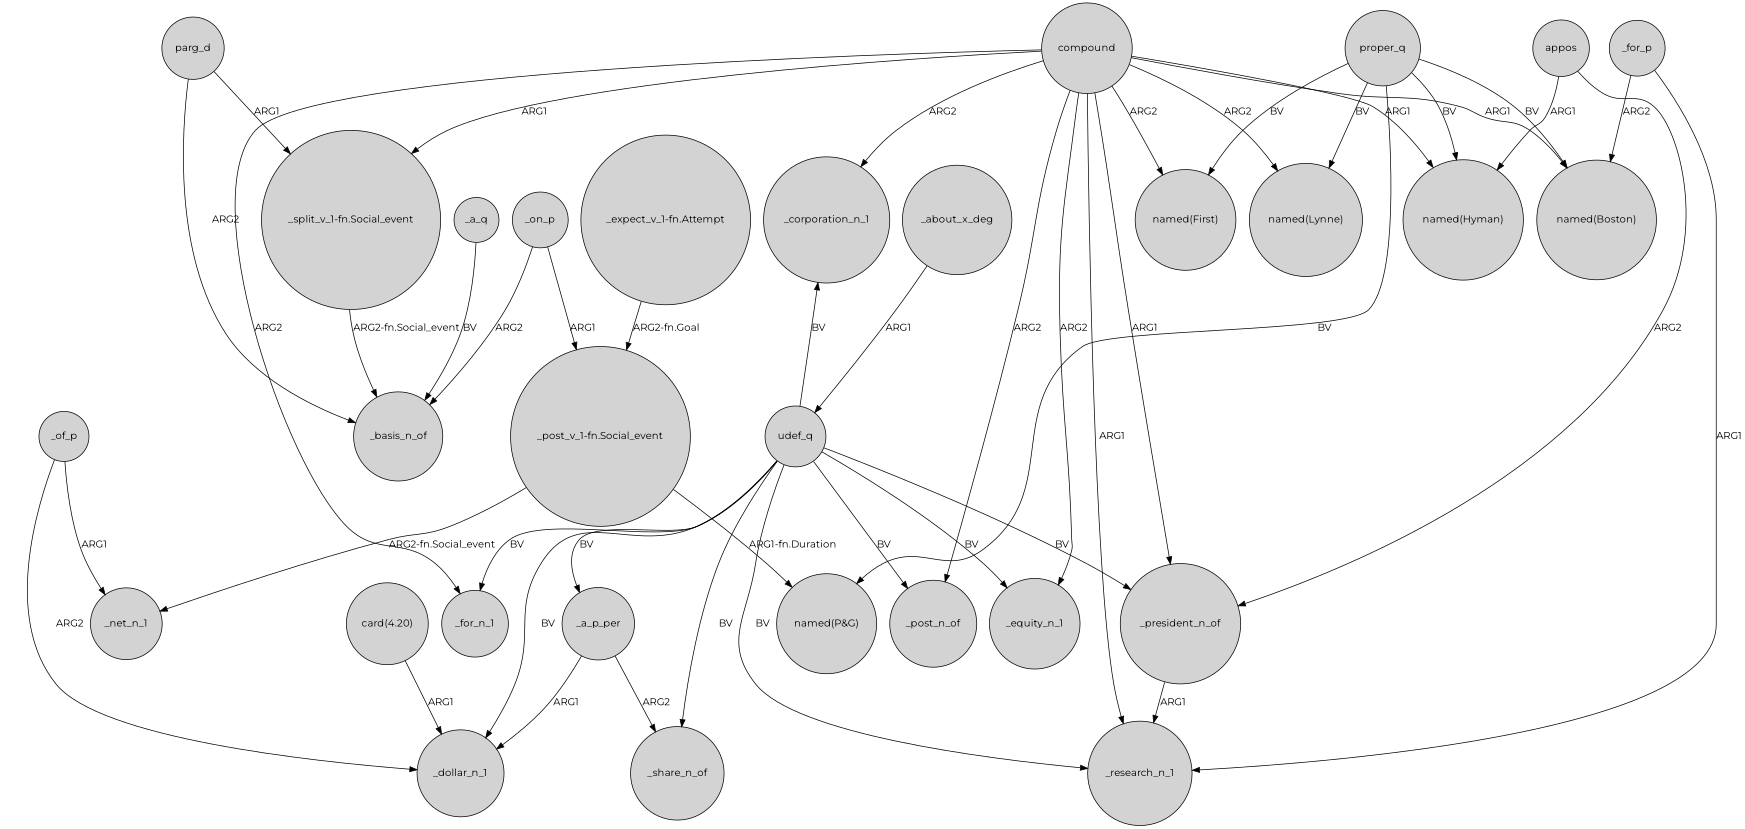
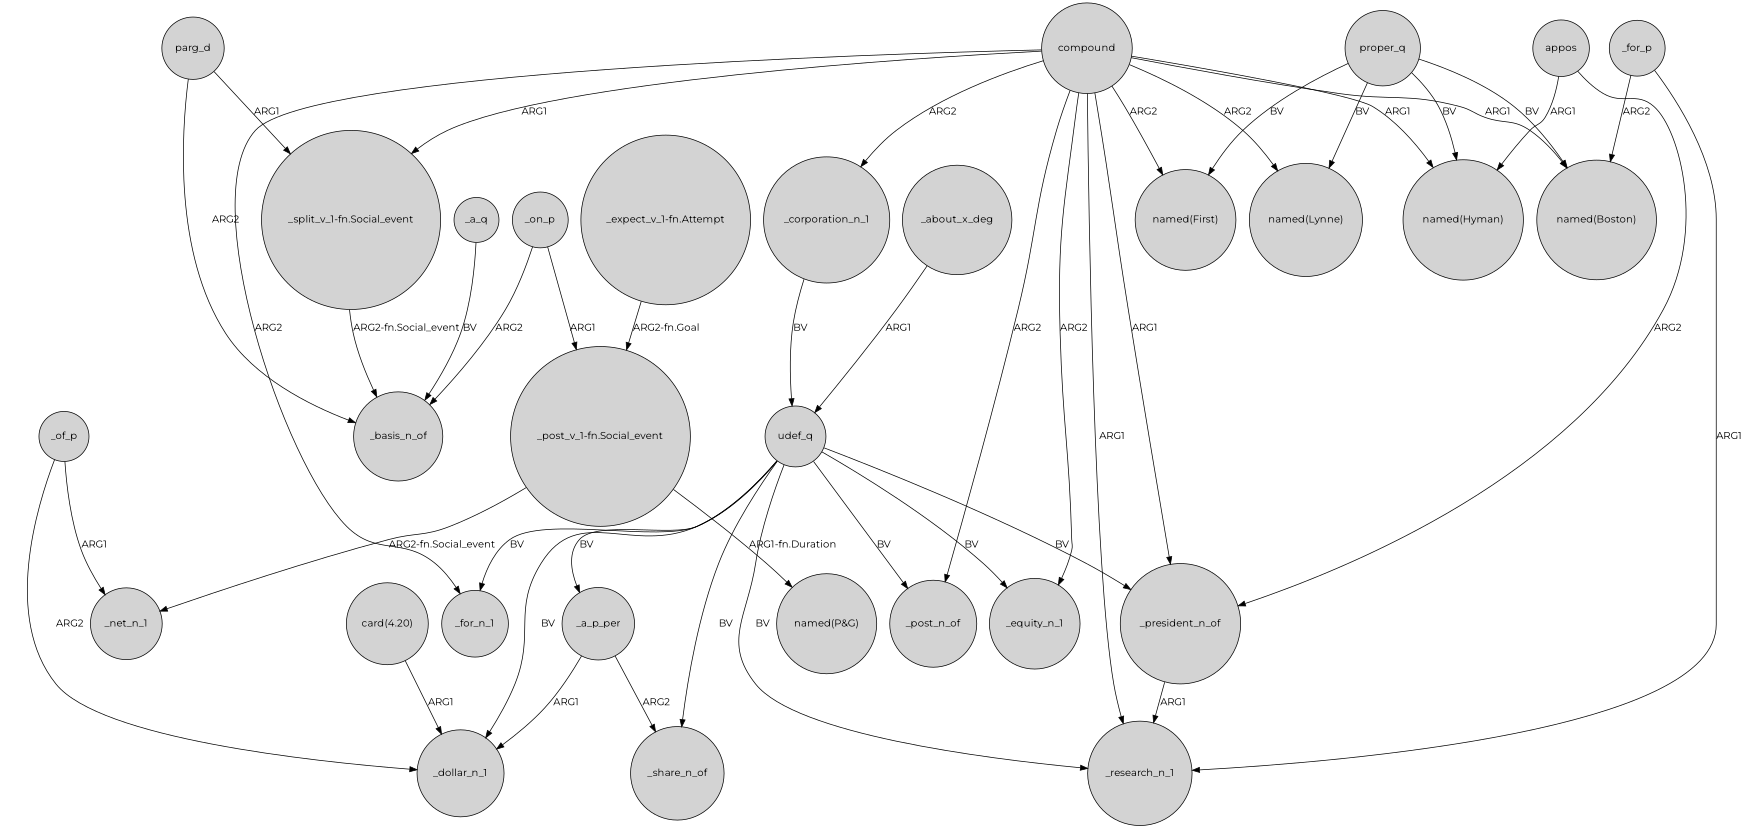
edge "proper_q" -> "named(P&G)": removed, label "BV"
edge "udef_q" -> "_corporation_n_1": reversed
